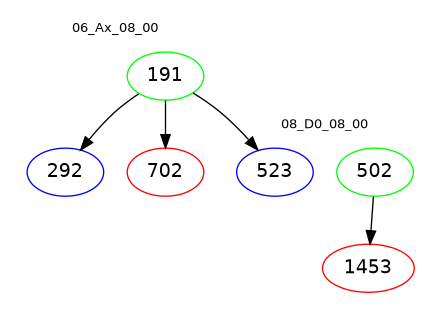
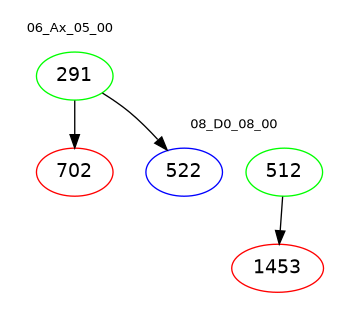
cluster "06_Ax_08_00": label "06_Ax_08_00" -> "06_Ax_05_00"
node "191": label "191" -> "291"
node "292": removed
node "523": label "523" -> "522"
node "502": label "502" -> "512"
